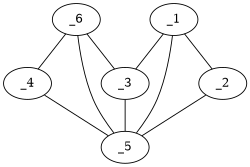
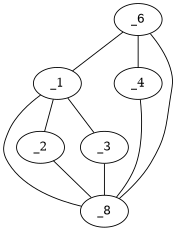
edge "_6" -- "_3": now "_6" -- "_1"
node "_5": label "_5" -> "_8"
